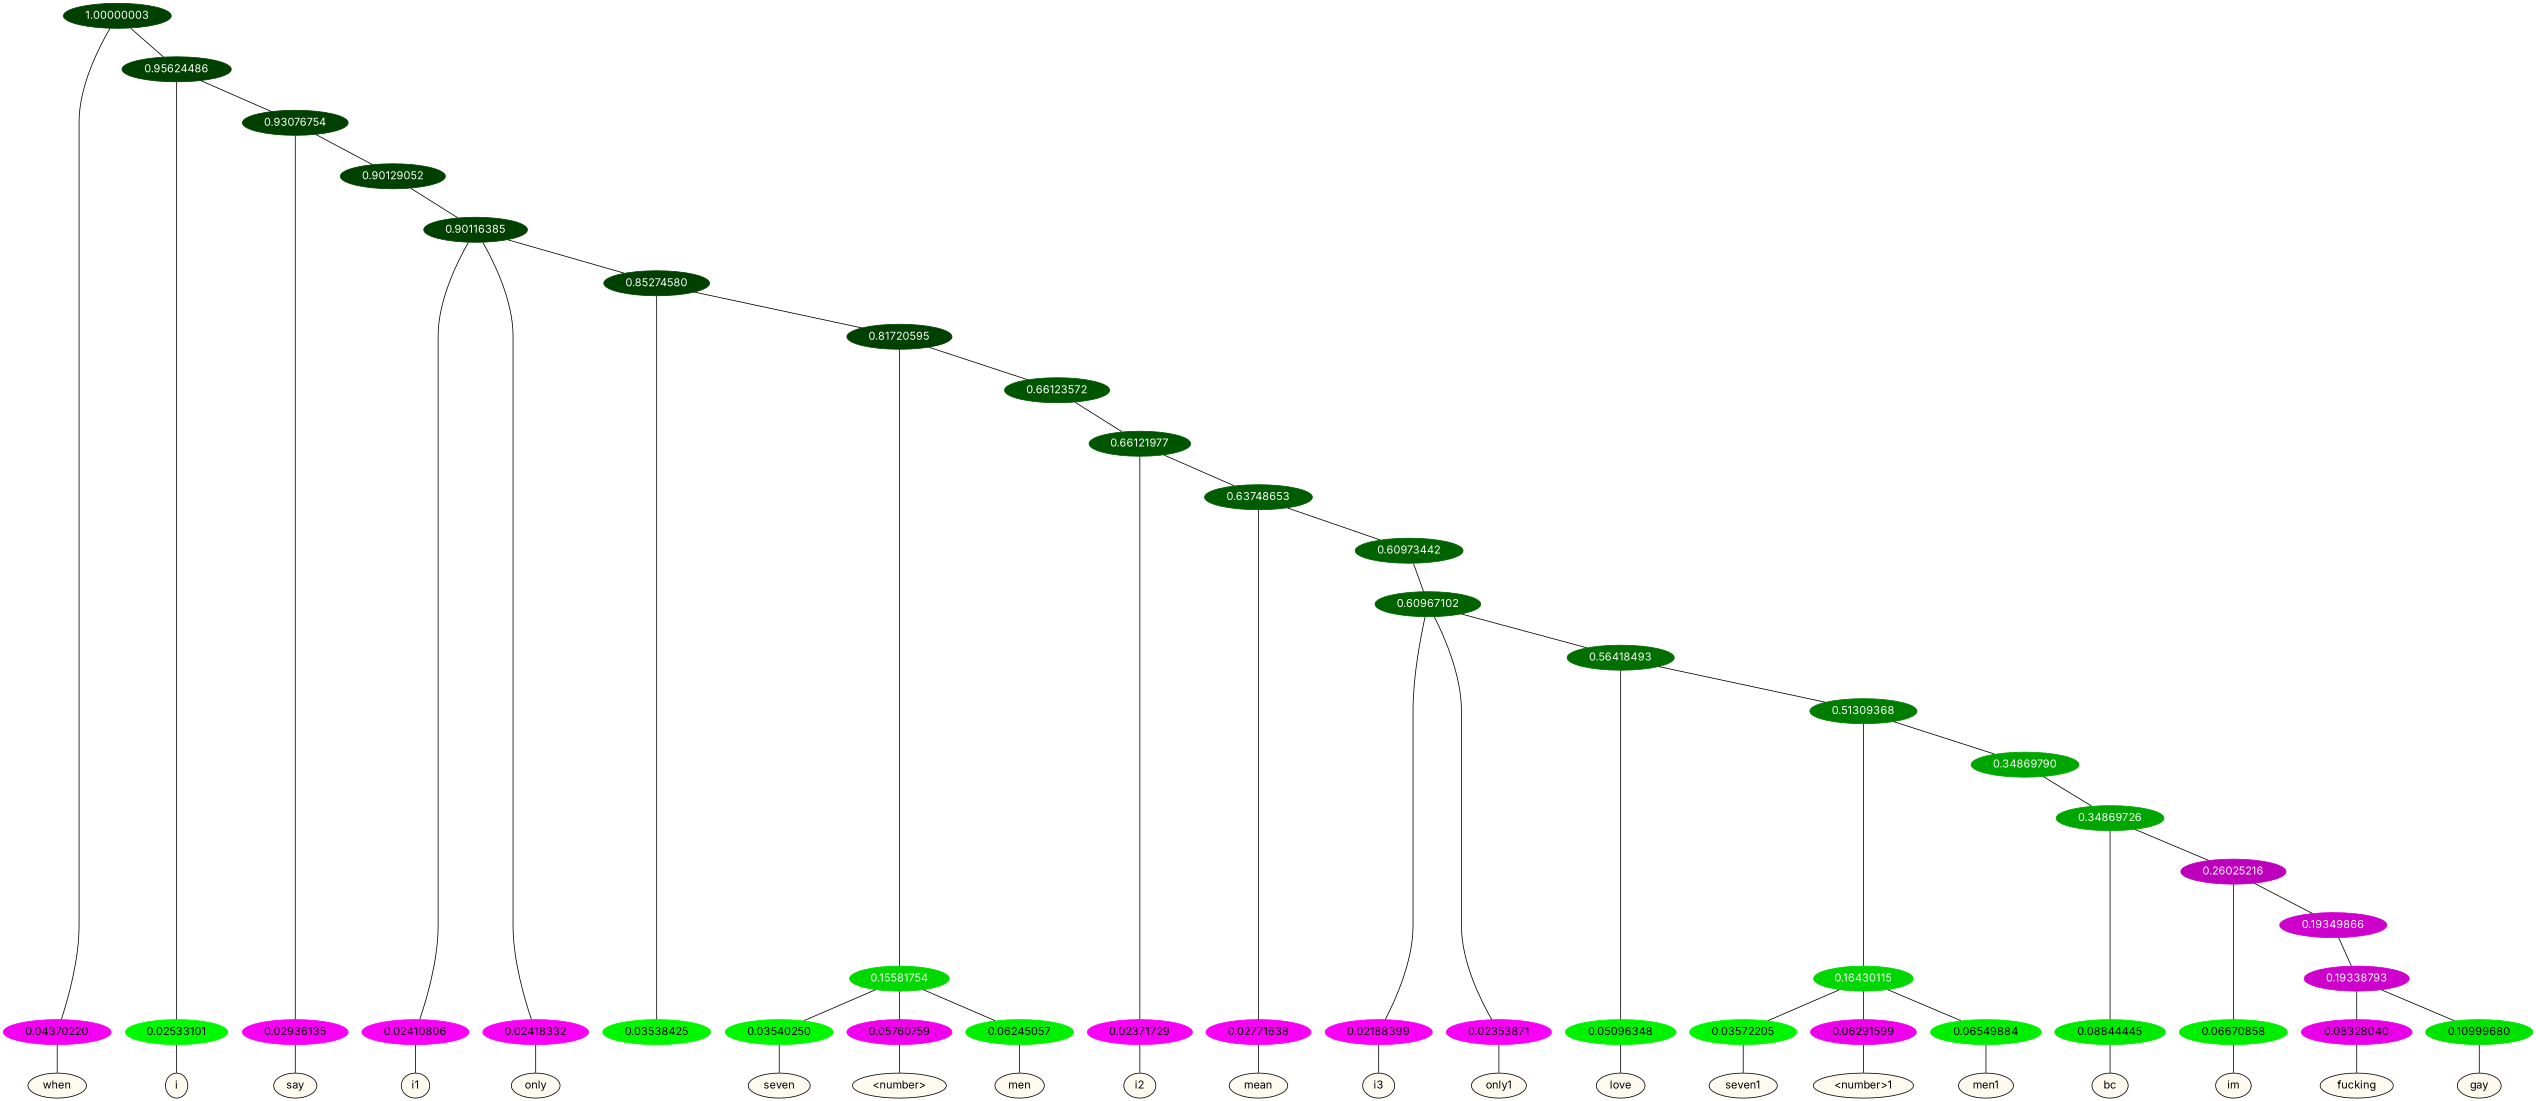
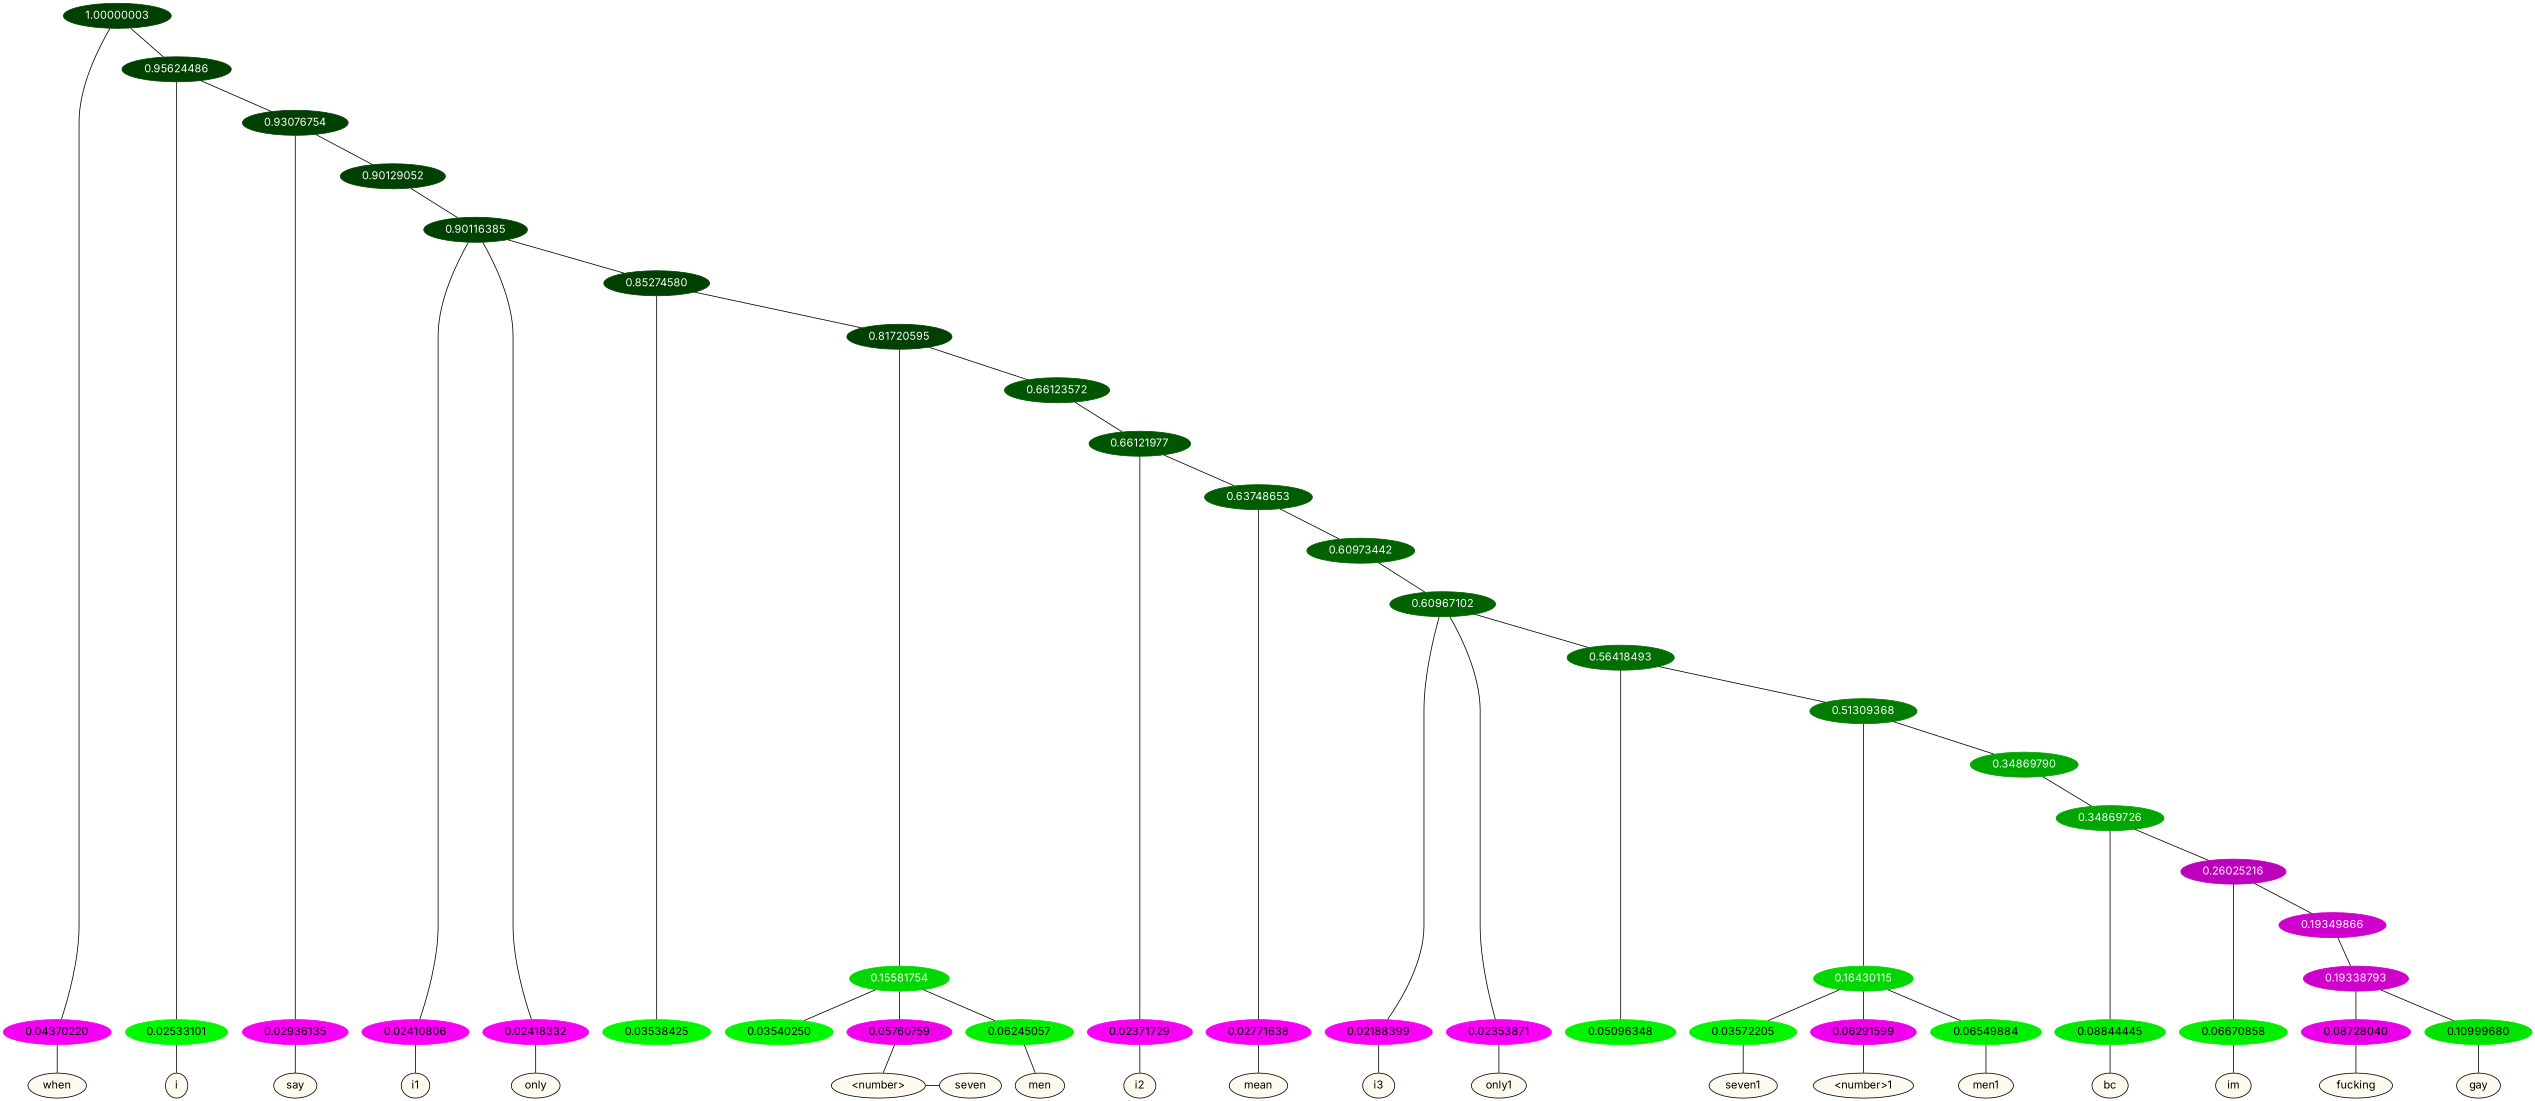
node "0.08328040": label "0.08328040" -> "0.08728040"
edge "0.03540250" -- "seven": now "<number>" -- "seven"
node "love": removed
